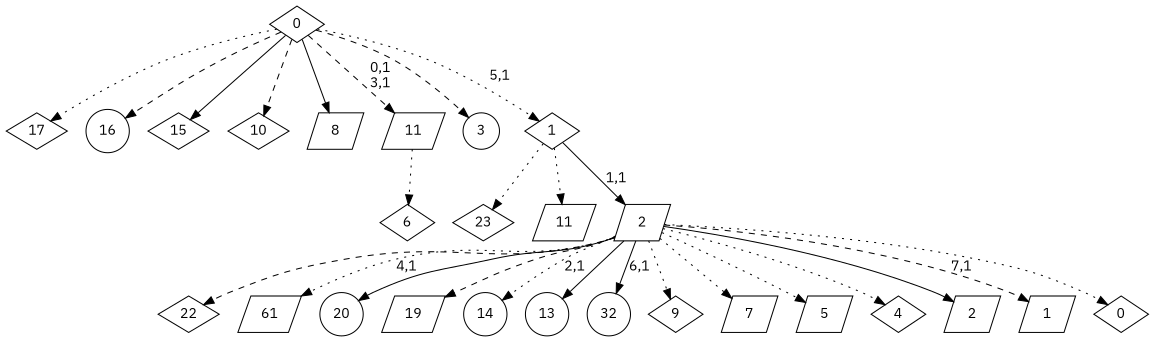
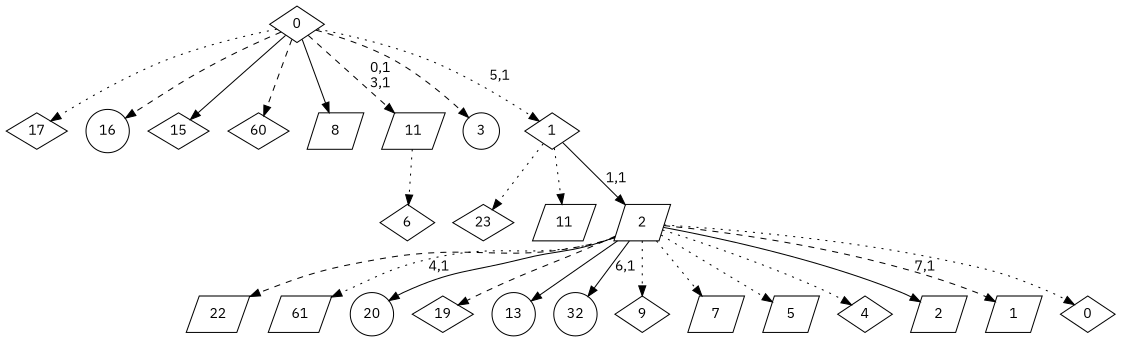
node "10": label "10" -> "60"
node "22": shape diamond -> parallelogram
node "19": shape parallelogram -> diamond
node "14": removed
